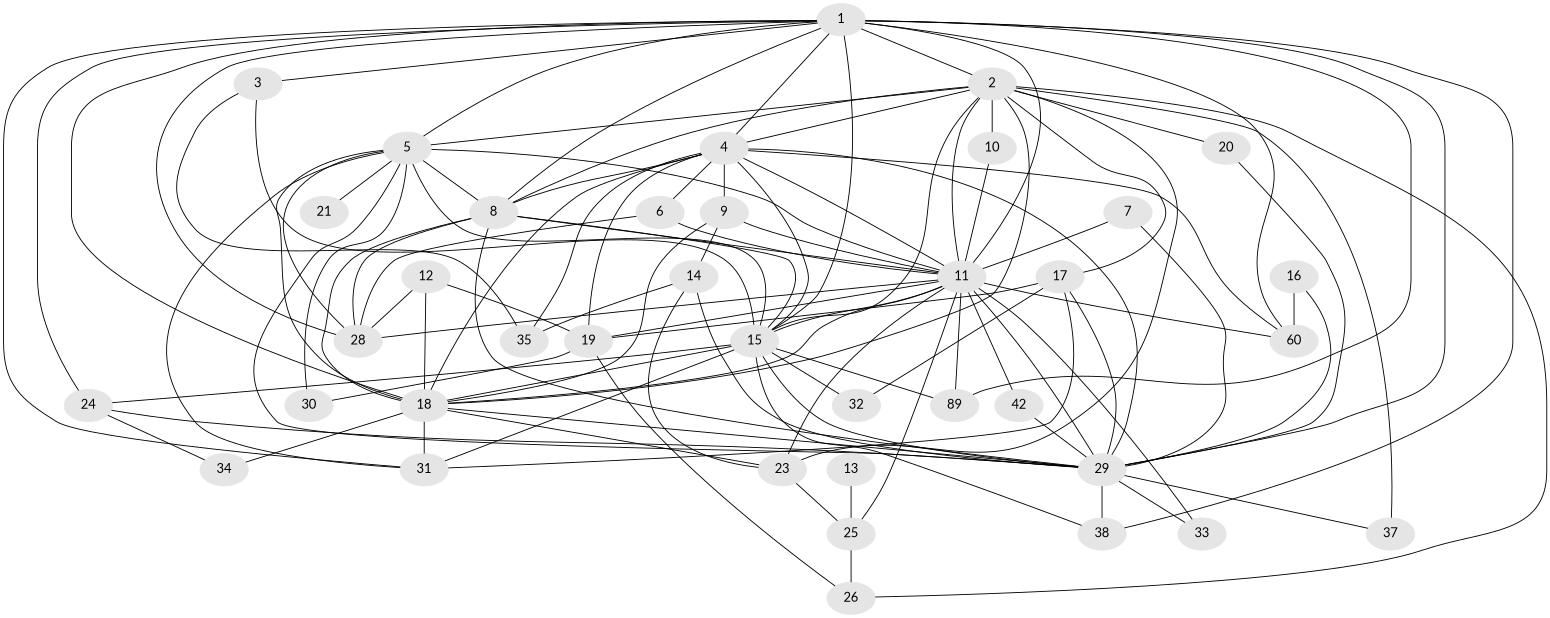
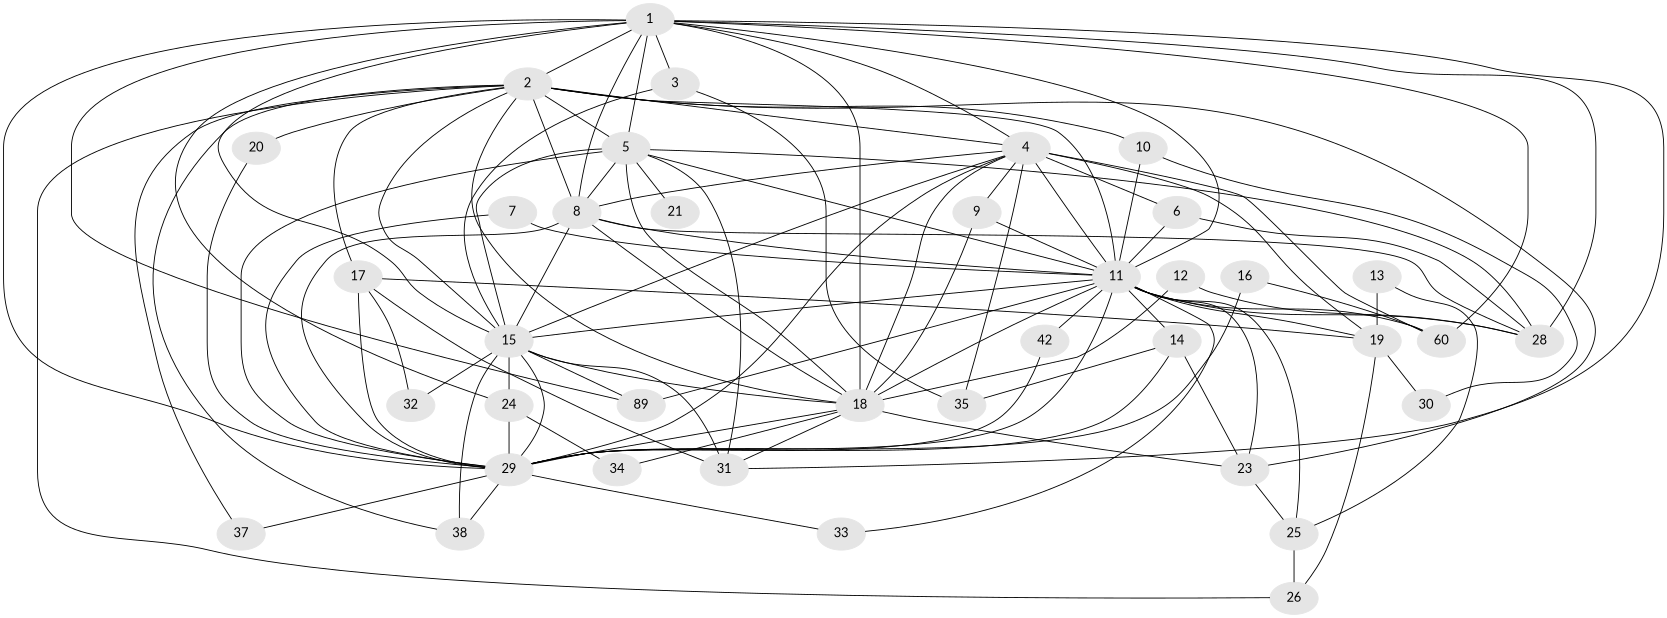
edge "1" -- "38": now "2" -- "38"
edge "9" -- "14": now "11" -- "14"
edge "5" -- "30": now "10" -- "30"
edge "12" -- "19": now "13" -- "19"
